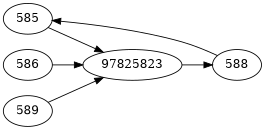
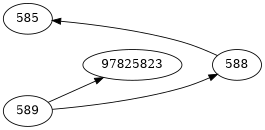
edge "585" -> "97825823": removed
node "586": removed
edge "97825823" -> "588": now "589" -> "588"
